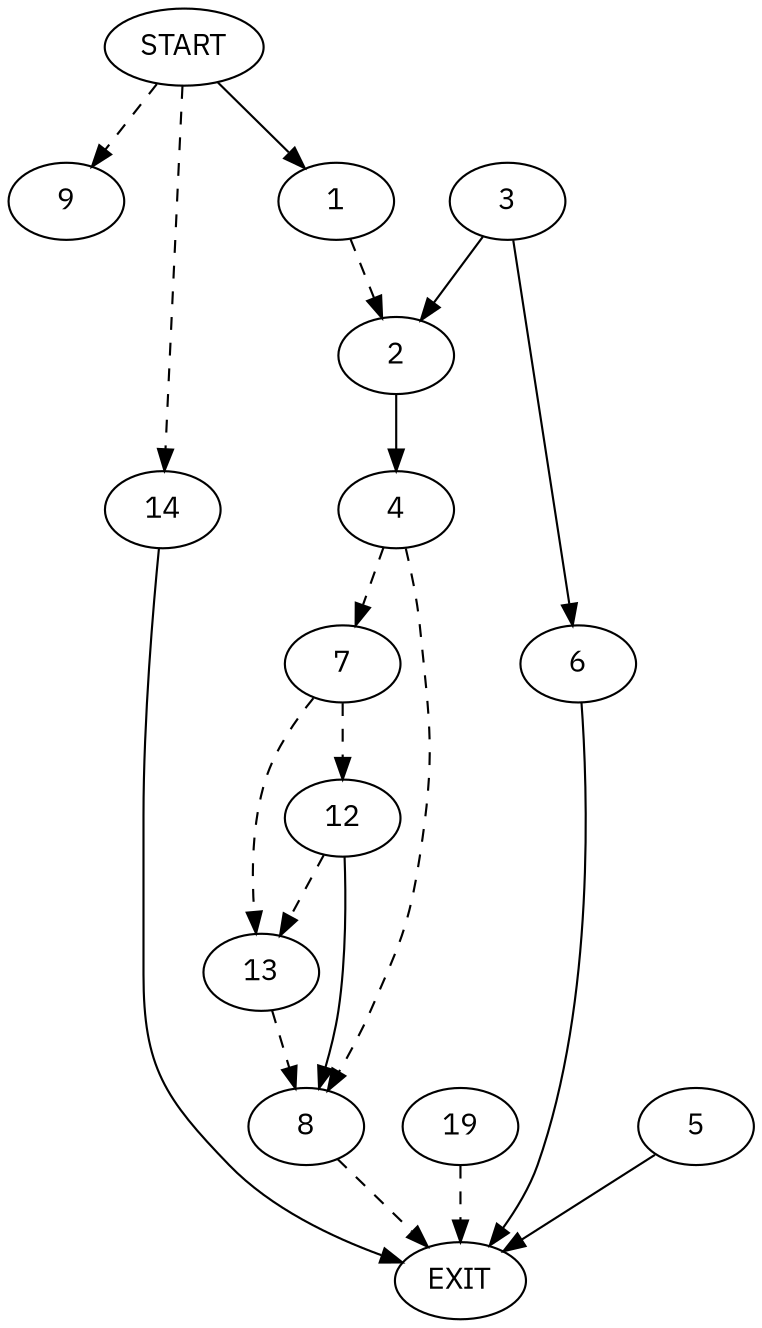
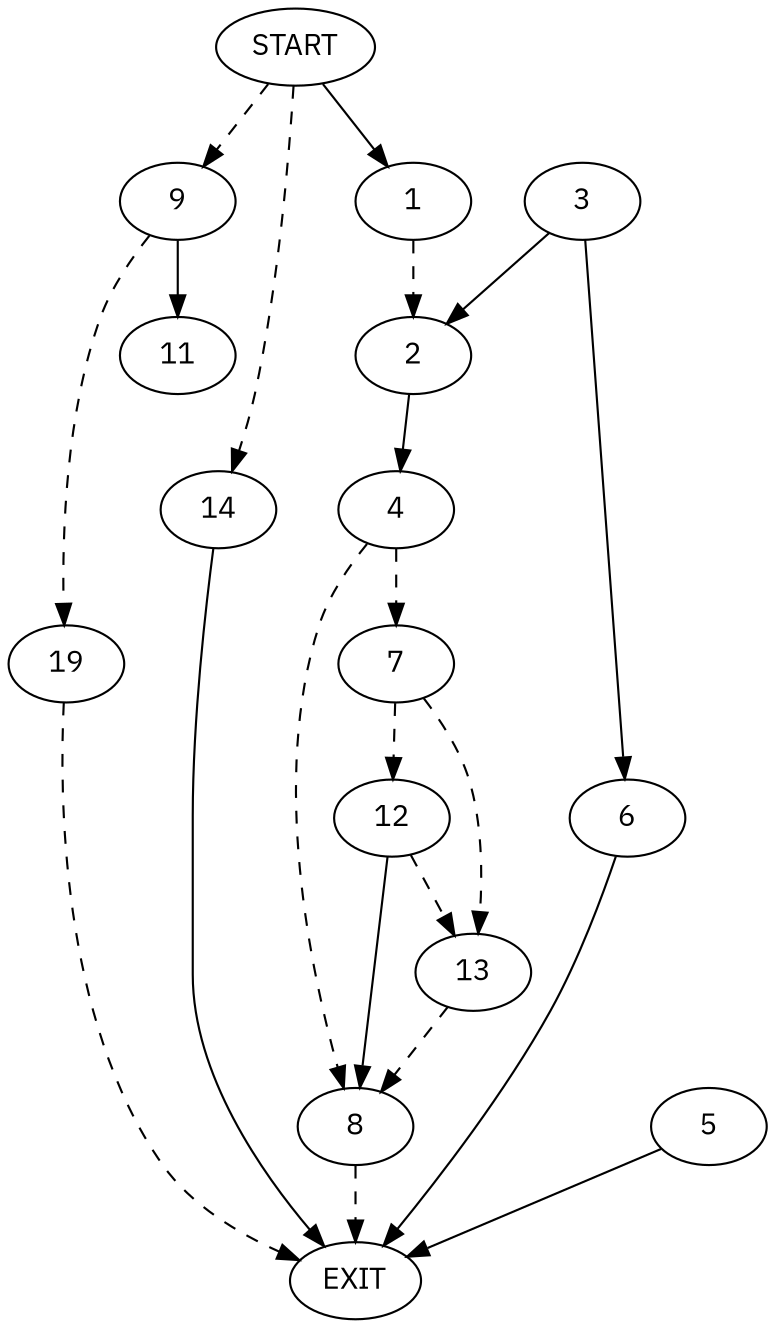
node "11": added
edge "9" -> "19": added
